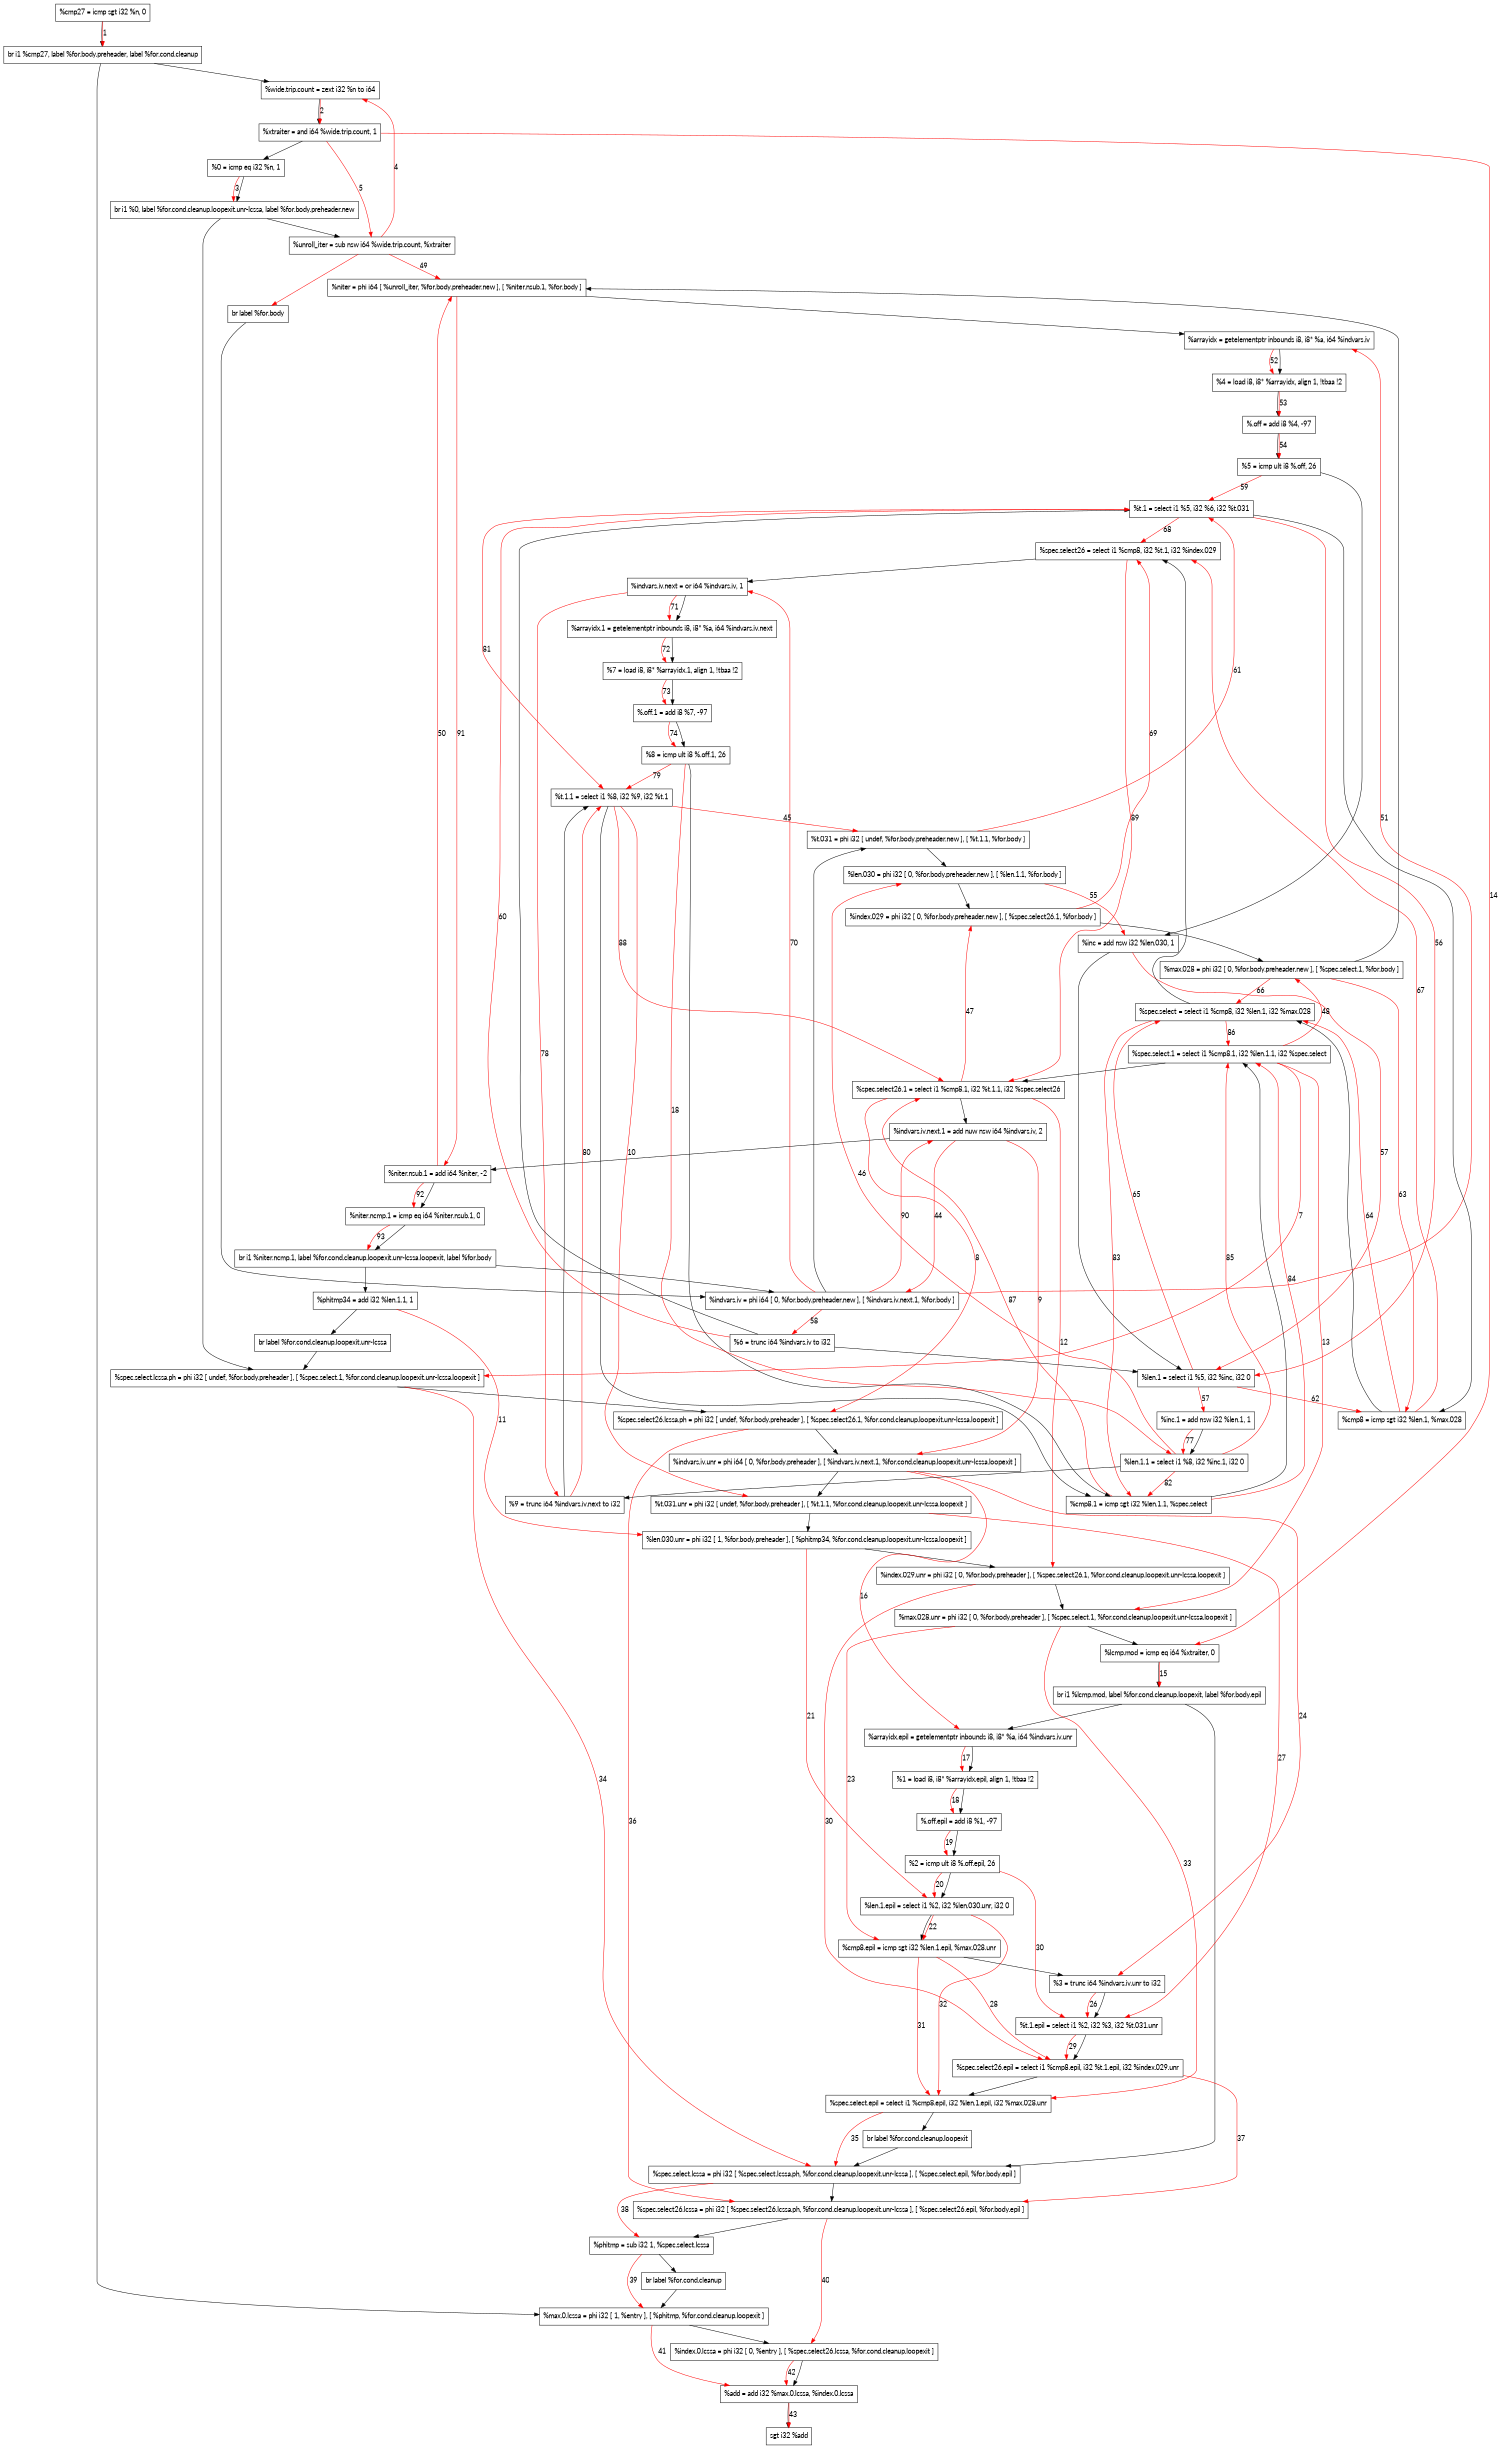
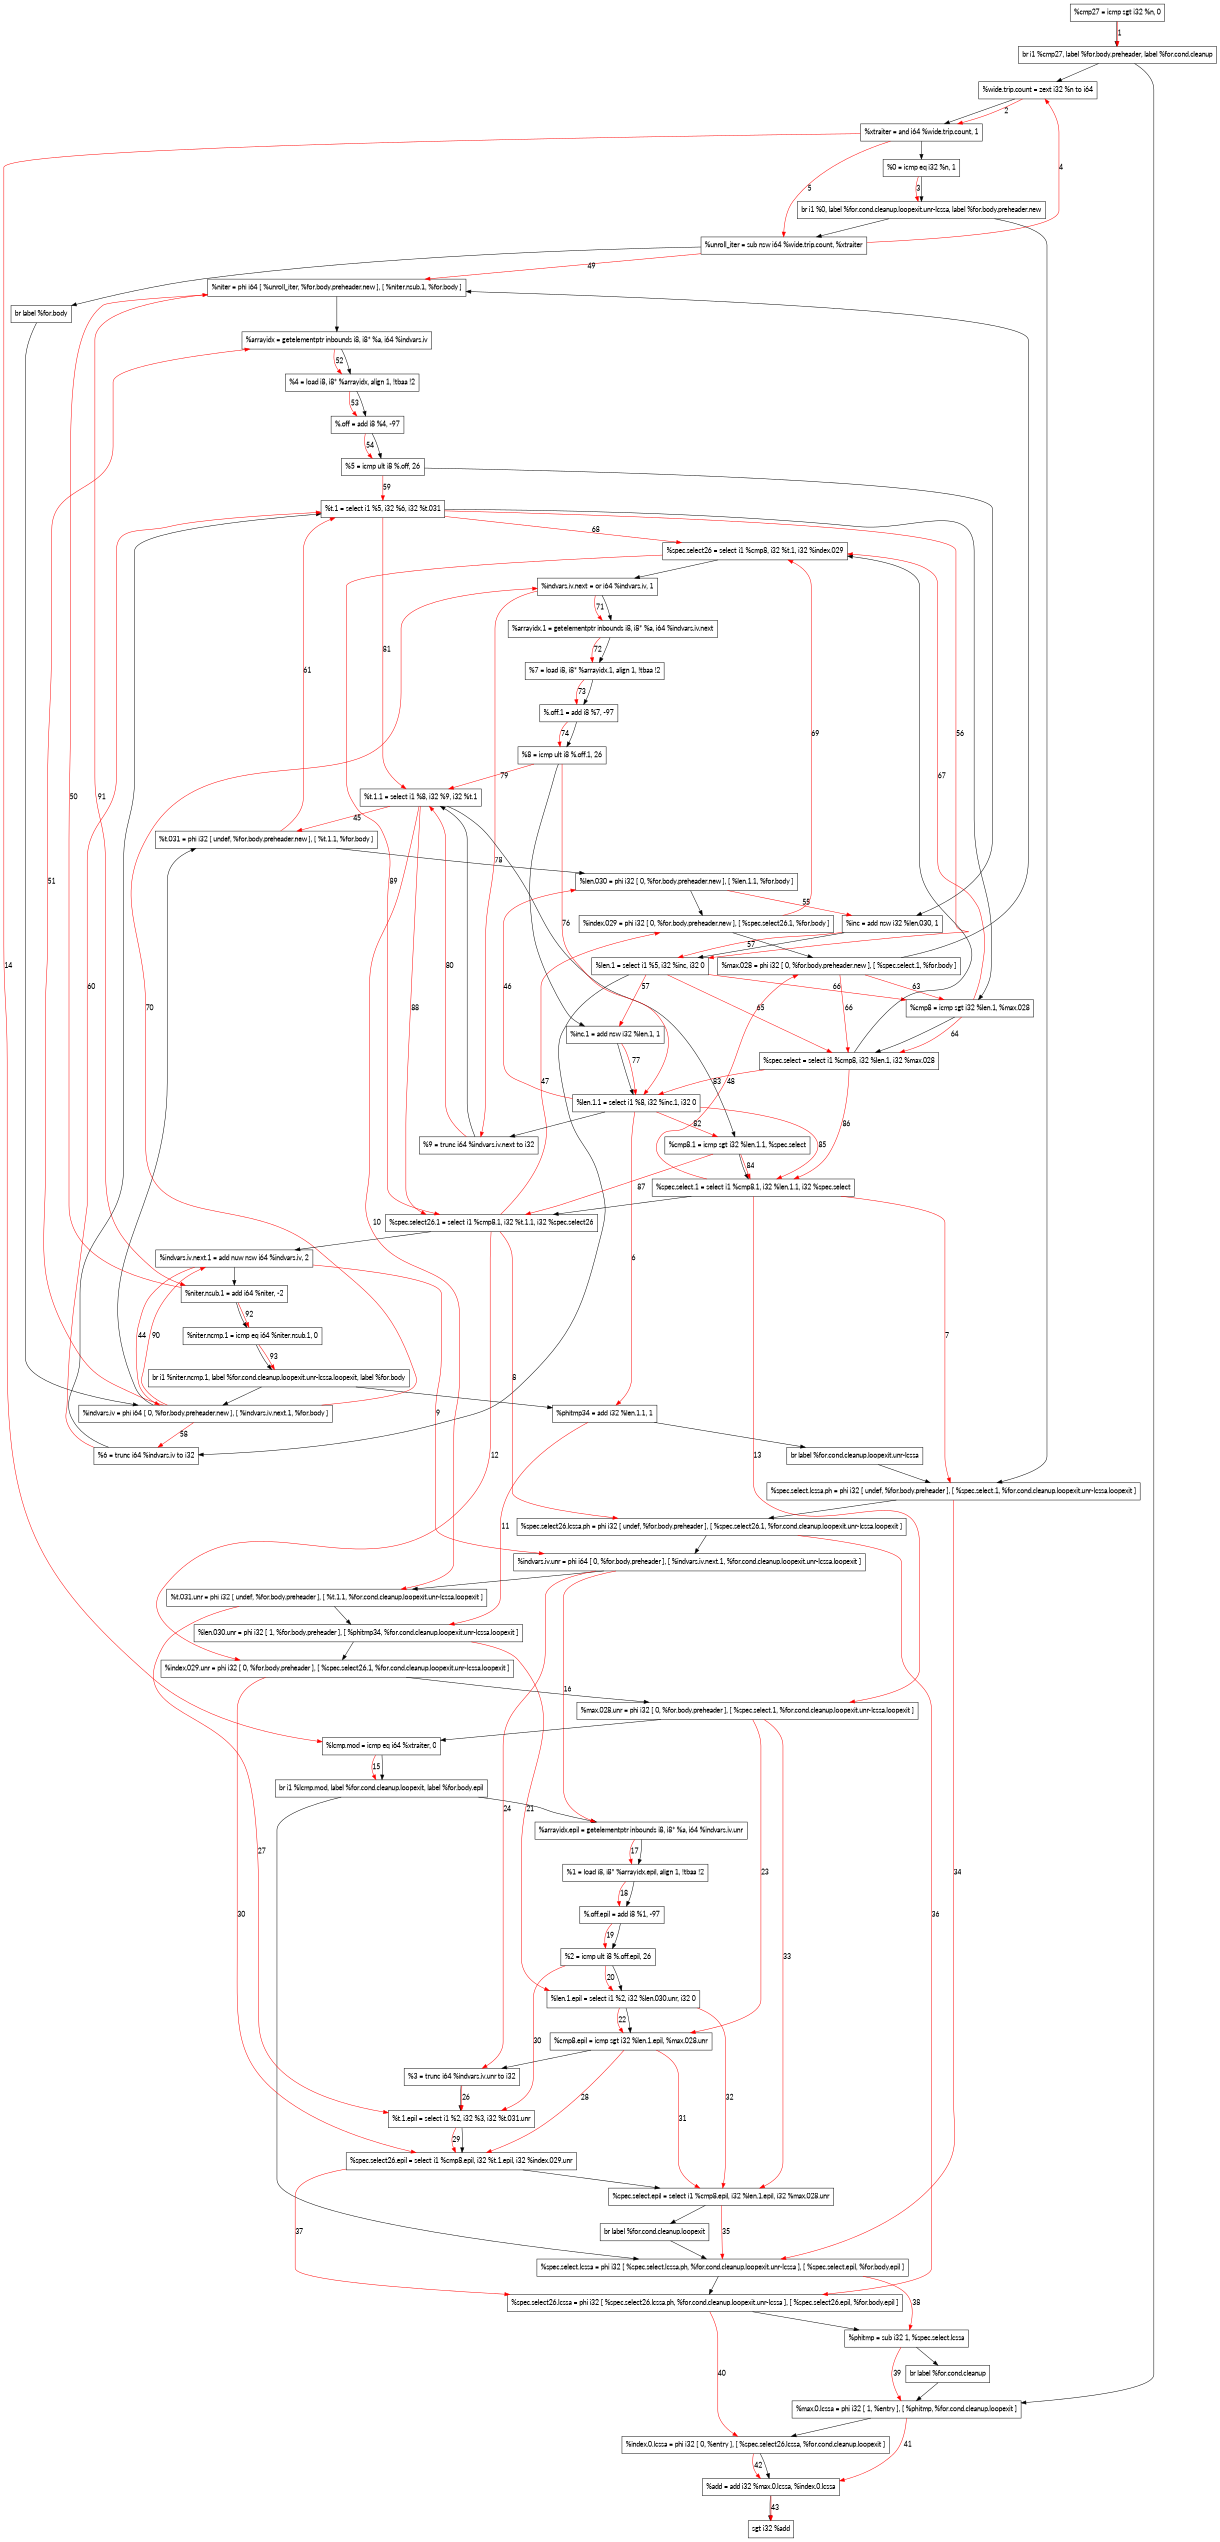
edge "%unroll_iter = sub nsw i64 %wide.trip.count, %xtraiter" -> "br label %for.body": color red -> black
edge "%8 = icmp ult i8 %.off.1, 26" -> "%len.1.1 = select i1 %8, i32 %inc.1, i32 0": label "18" -> "76"
edge "%spec.select = select i1 %cmp8, i32 %len.1, i32 %max.028" -> "%cmp8.1 = icmp sgt i32 %len.1.1, %spec.select": now "%spec.select = select i1 %cmp8, i32 %len.1, i32 %max.028" -> "%len.1.1 = select i1 %8, i32 %inc.1, i32 0"
edge "%len.1.1 = select i1 %8, i32 %inc.1, i32 0" -> "%phitmp34 = add i32 %len.1.1, 1": added, label "6"
edge "%8 = icmp ult i8 %.off.1, 26" -> "%cmp8.1 = icmp sgt i32 %len.1.1, %spec.select": now "%8 = icmp ult i8 %.off.1, 26" -> "%inc.1 = add nsw i32 %len.1, 1"
edge "%6 = trunc i64 %indvars.iv to i32" -> "%len.1 = select i1 %5, i32 %inc, i32 0": reversed
edge "%len.1 = select i1 %5, i32 %inc, i32 0" -> "%cmp8 = icmp sgt i32 %len.1, %max.028": label "62" -> "66"
